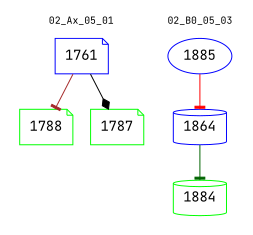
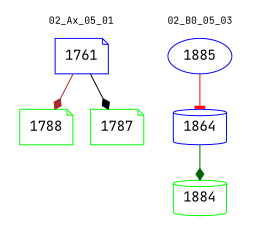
edge "1761" -> "1788": arrowhead tee -> diamond
edge "1864" -> "1884": arrowhead tee -> diamond
